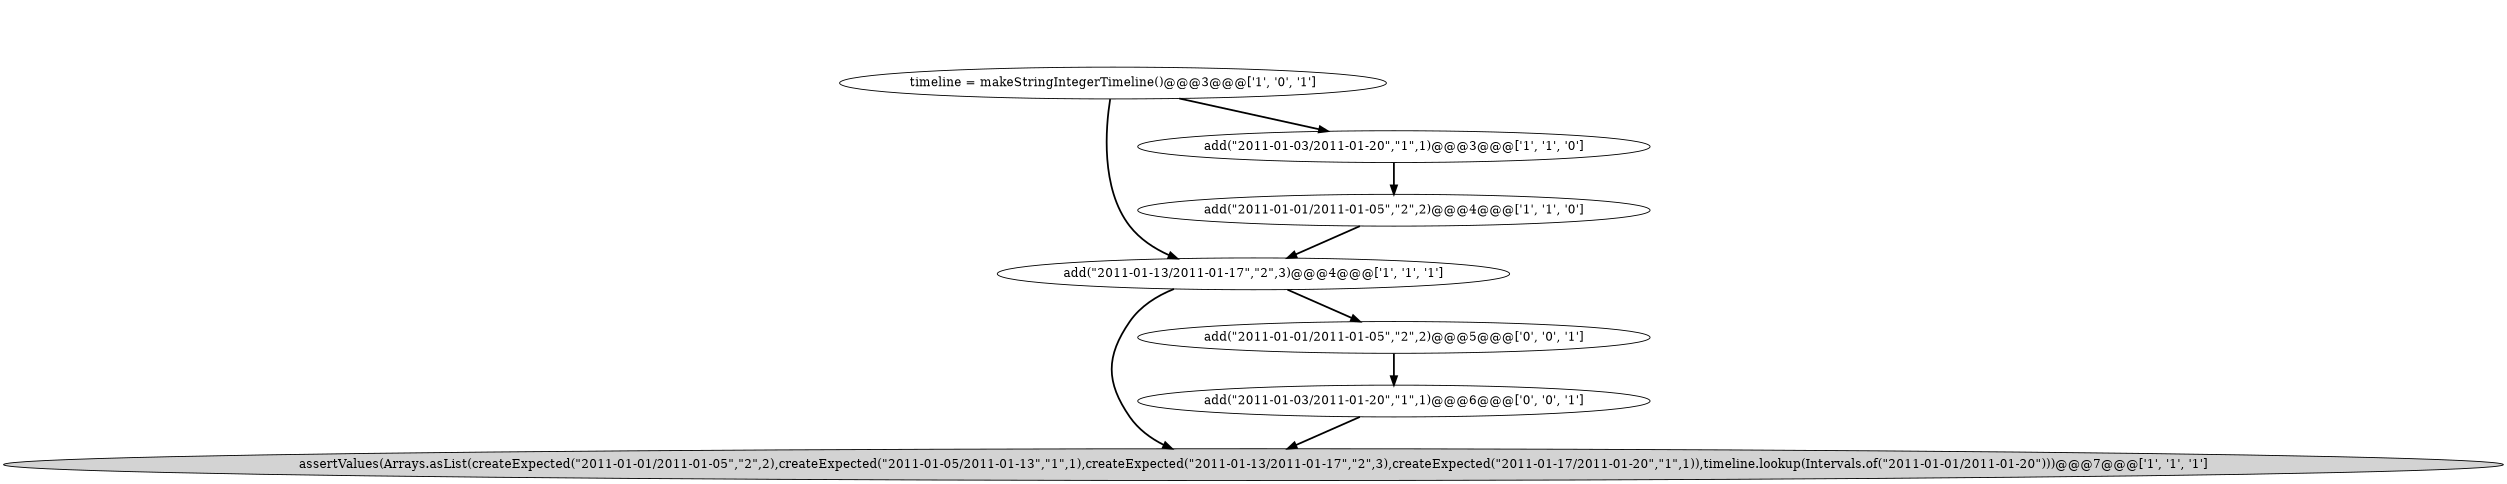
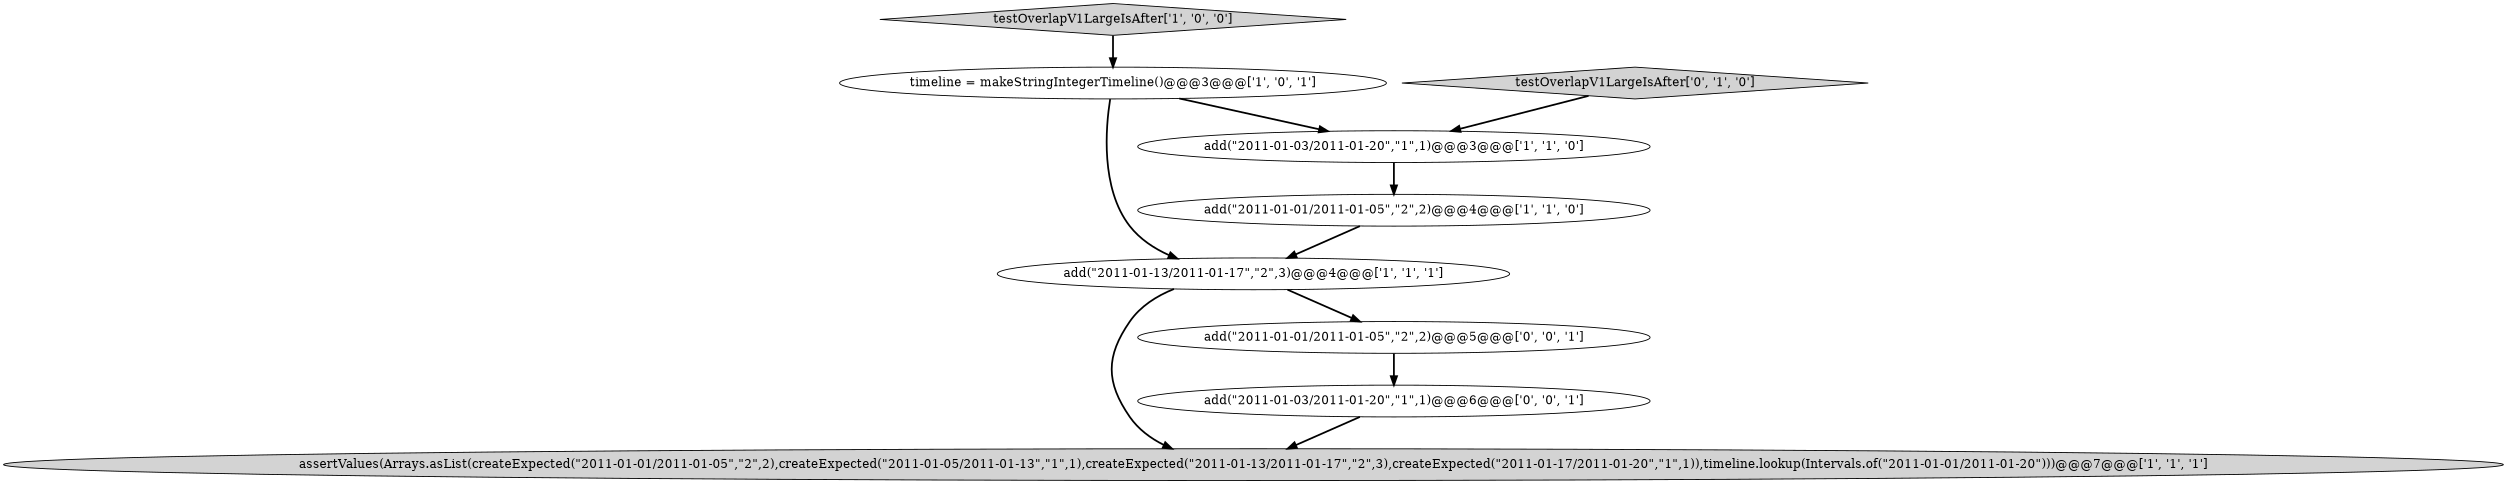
node "testOverlapV1LargeIsAfter['1', '0', '0']": added
node "testOverlapV1LargeIsAfter['0', '1', '0']": added
